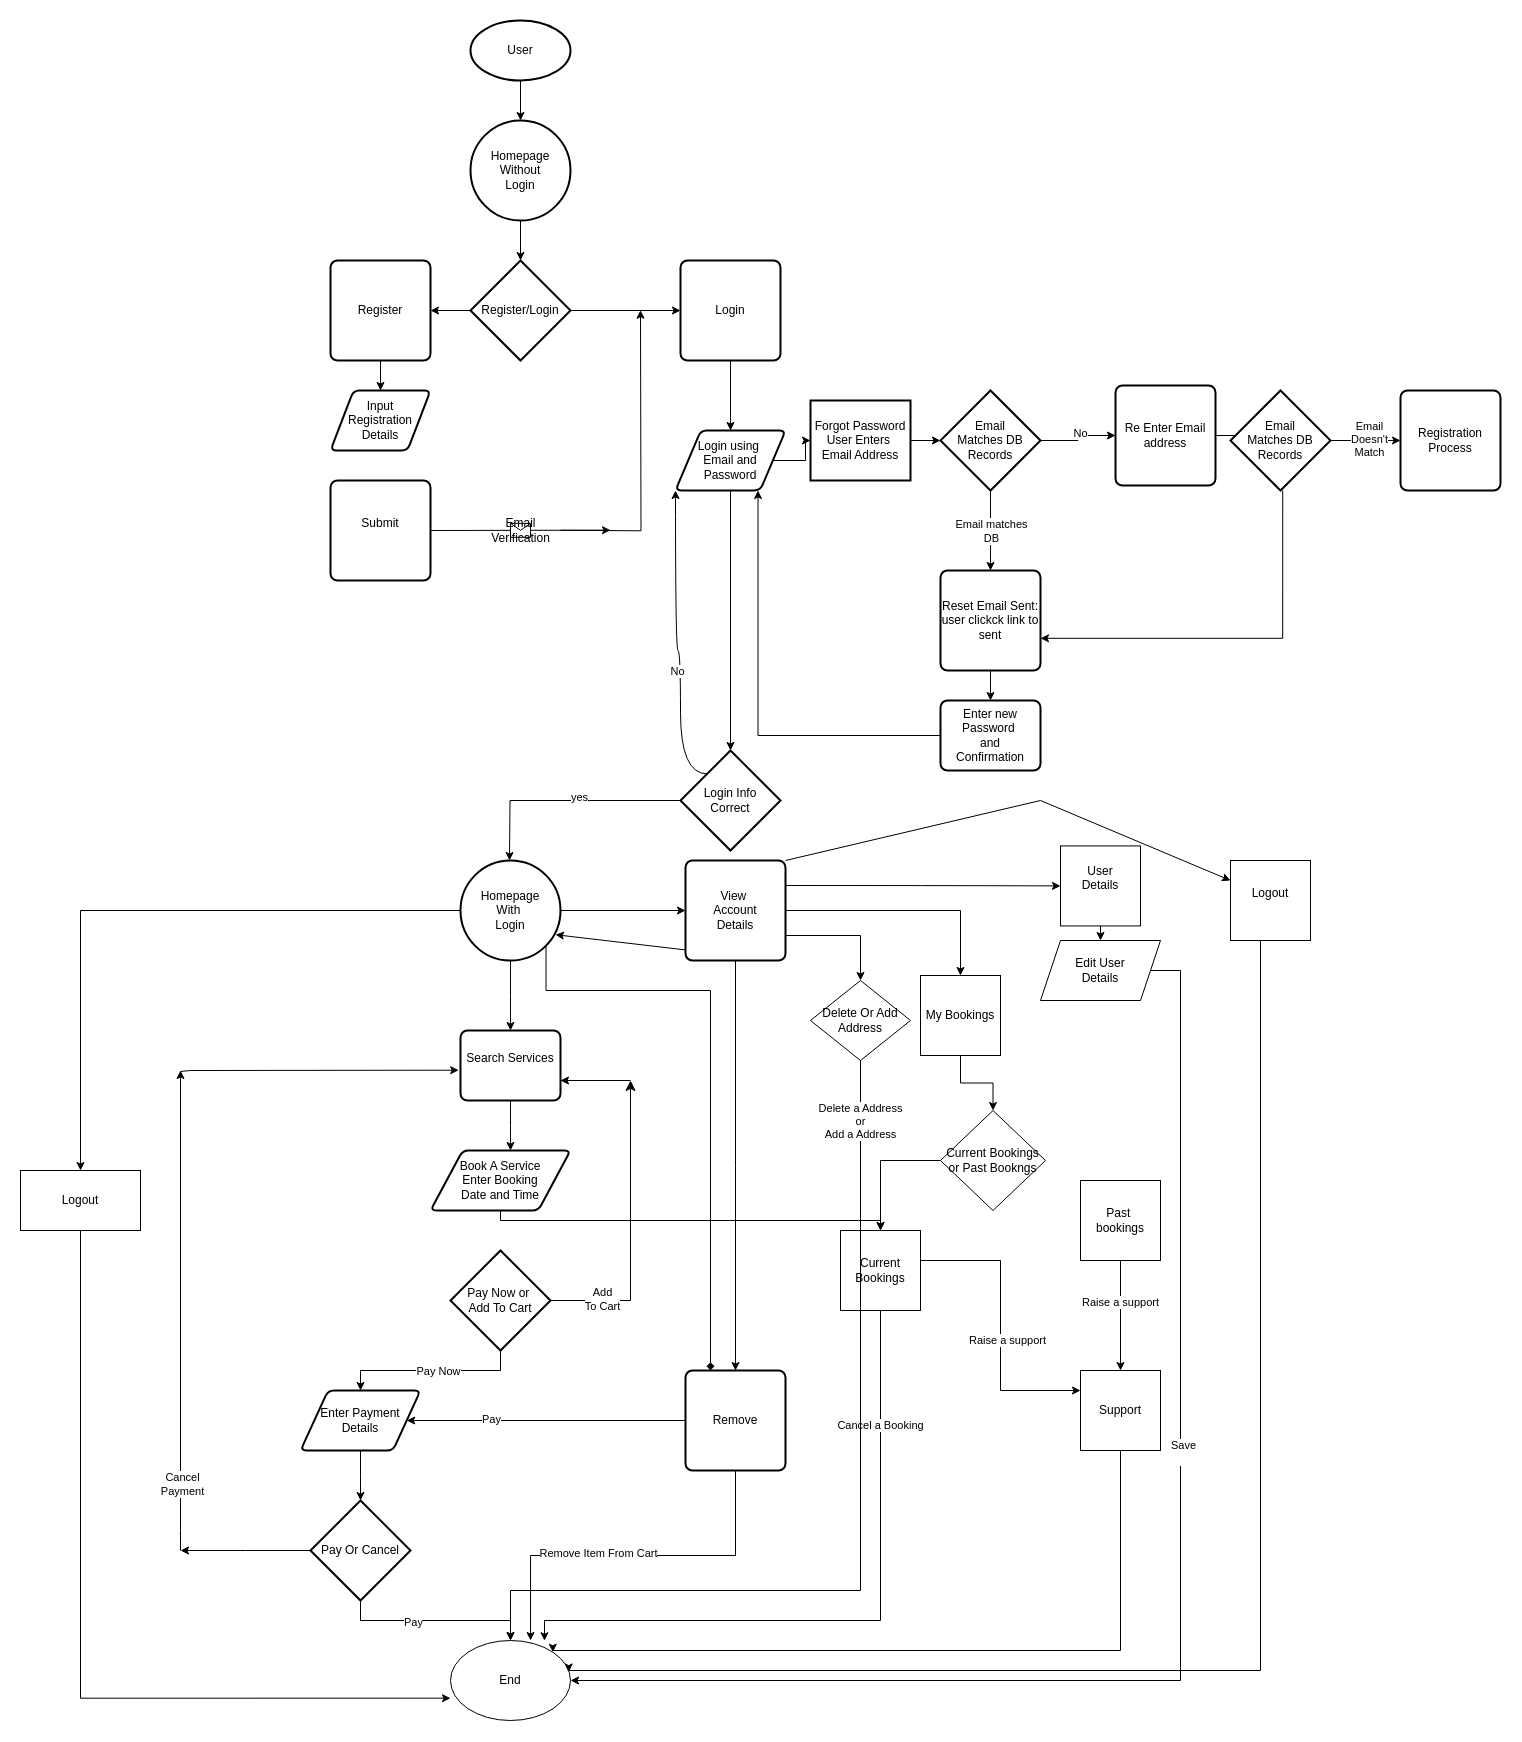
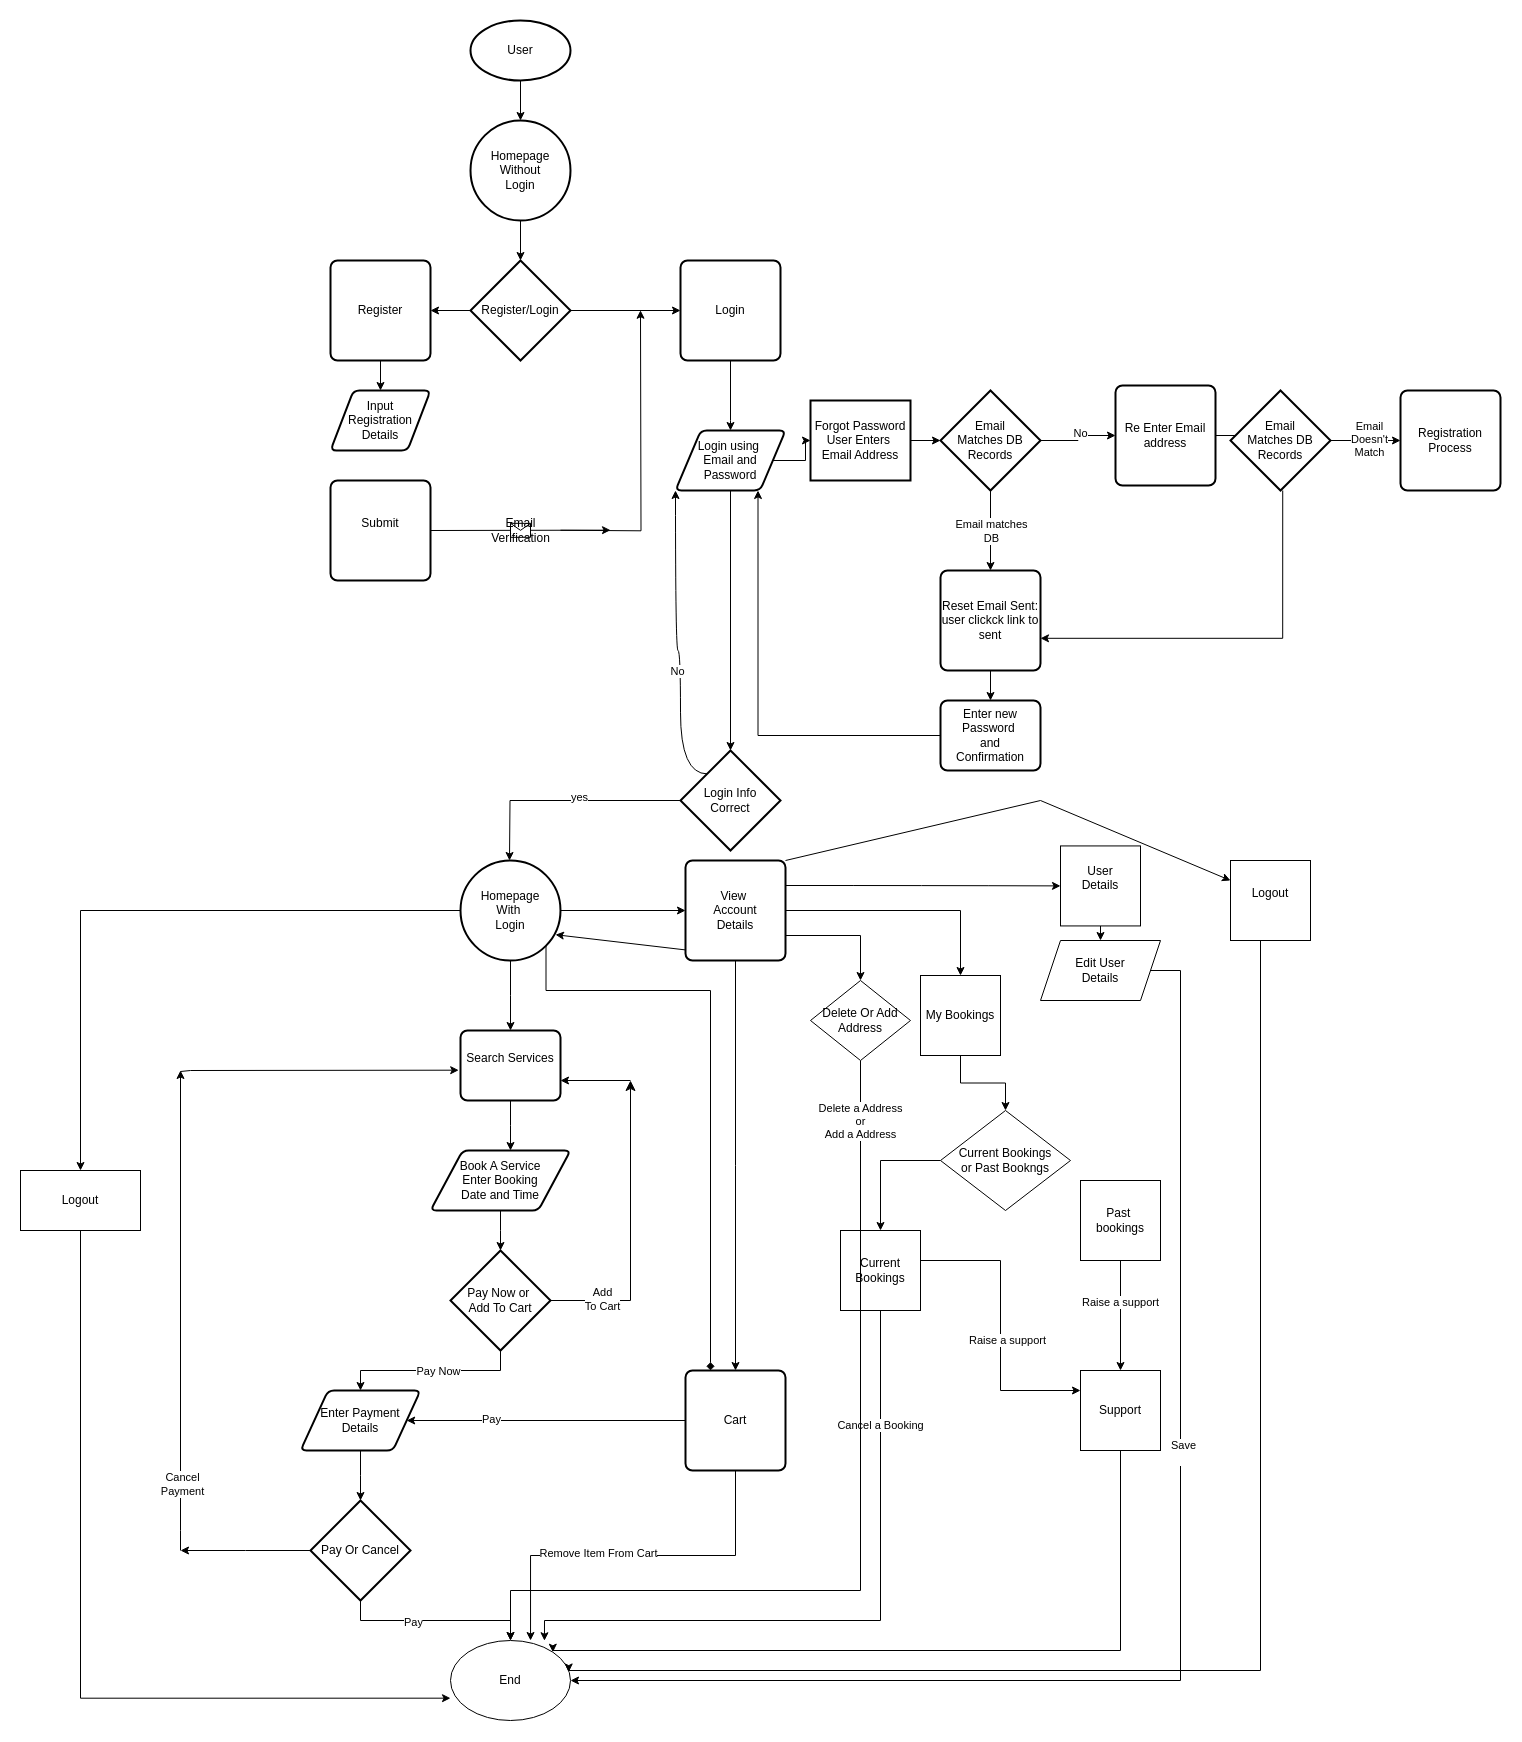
node "Current Bookings or Past Bookngs": size 105x100 -> 130x100
edge "Book A Service Enter Booking Date and Time" -> "Current Bookings": now "Book A Service Enter Booking Date and Time" -> "Pay Now or Add To Cart"
node "Remove": label "Remove" -> "Cart"
